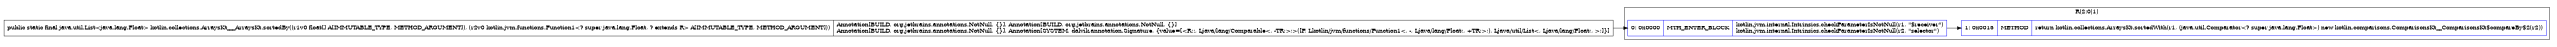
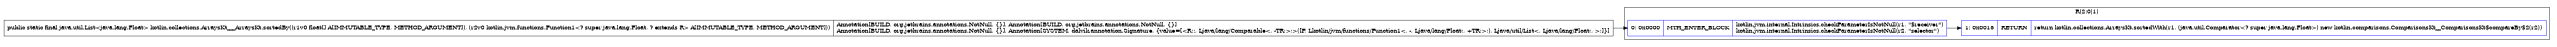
node "1: 0x0015": text "METHOD" -> "RETURN"
